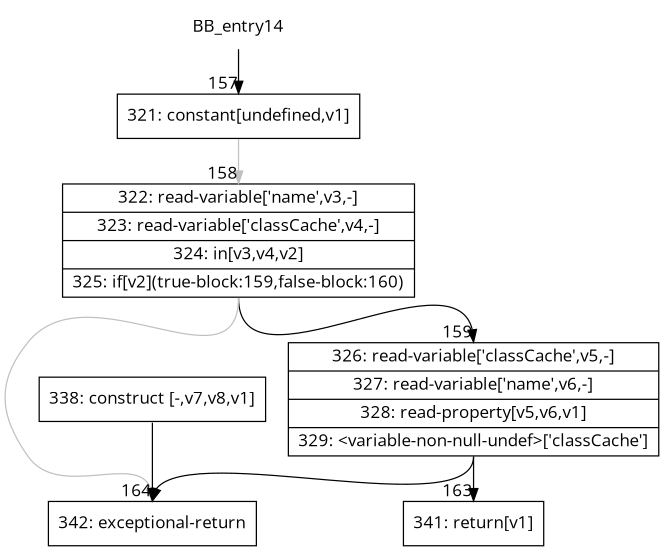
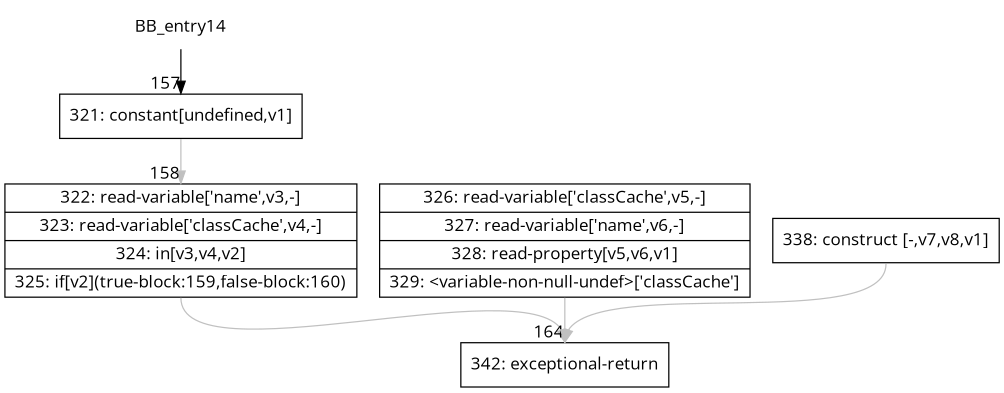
edge "322: read-variable['name',v3,-]" -> "326: read-variable['classCache',v5,-]": removed
edge "338: construct [-,v7,v8,v1]" -> "342: exceptional-return": color black -> gray
edge "326: read-variable['classCache',v5,-]" -> "342: exceptional-return": color black -> gray
node "341: return[v1]": removed
